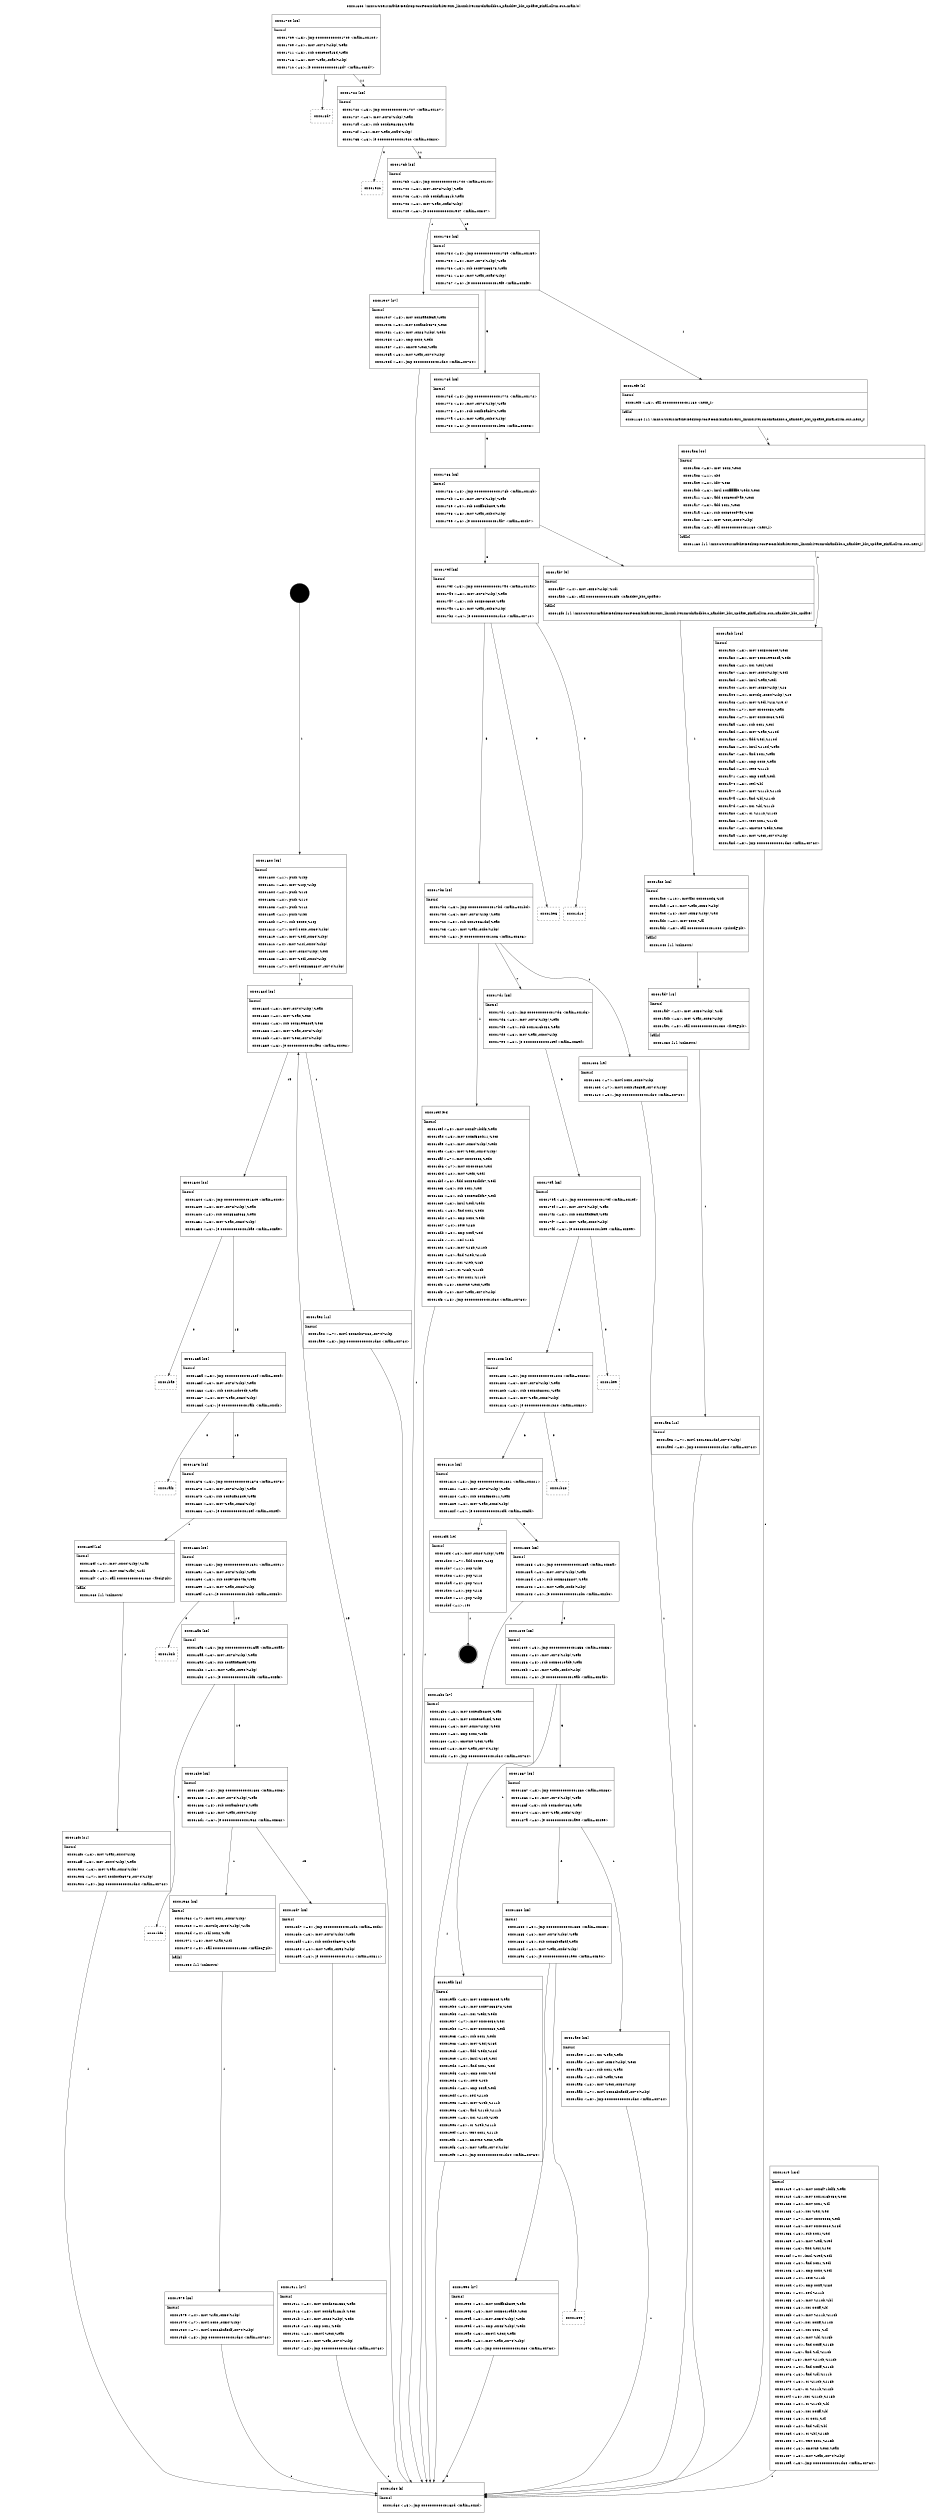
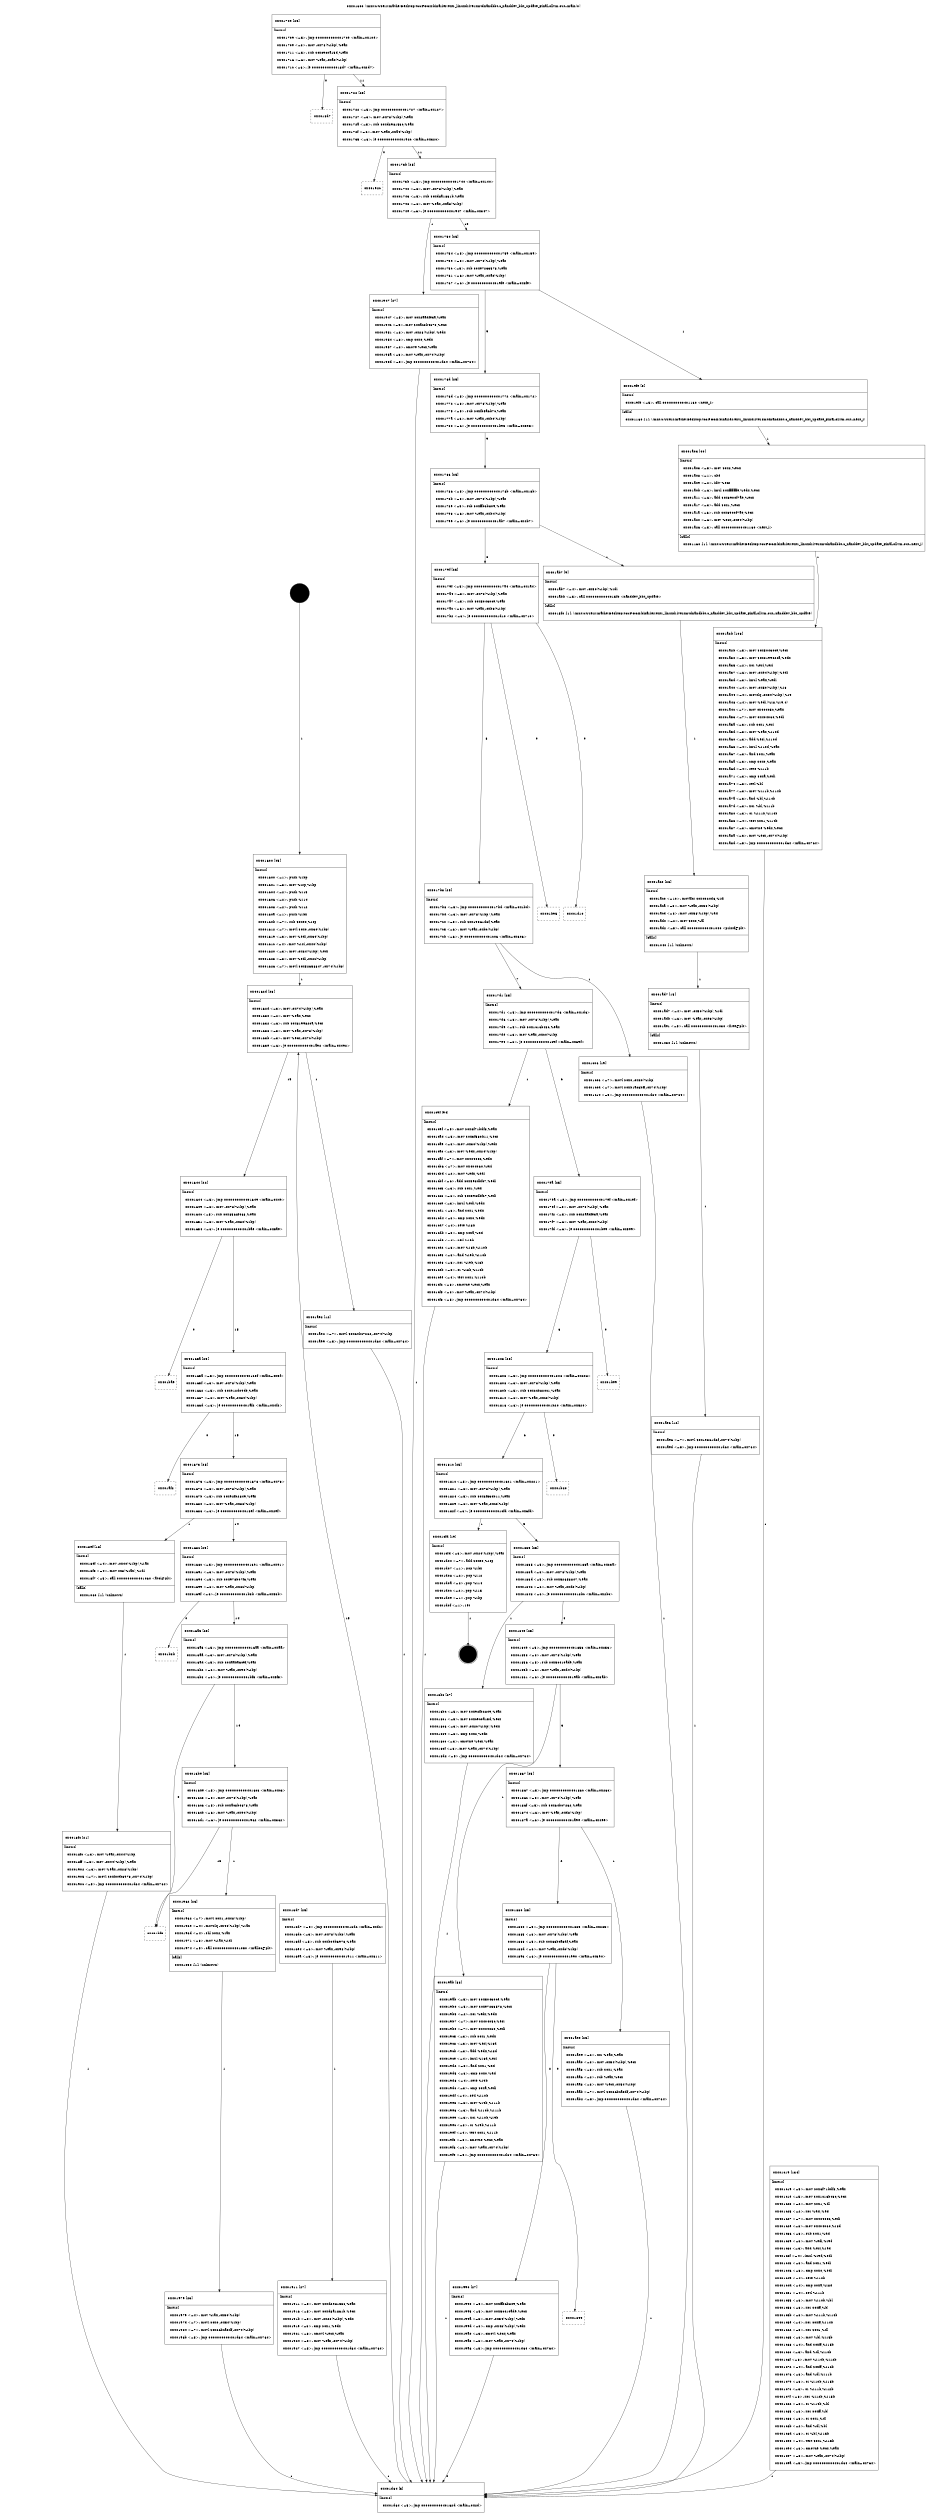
edge "0x4017b8 [25]" -> "0x401c9f [94]": now "0x4017d1 [25]" -> "0x401c9f [94]"
edge "0x401673 [25]" -> "0x40168c [25]": added, label "14"
edge "0x4016be [25]" -> "0x4016d7 [25]": now "0x4016be [25]" -> "0x401bf5"
